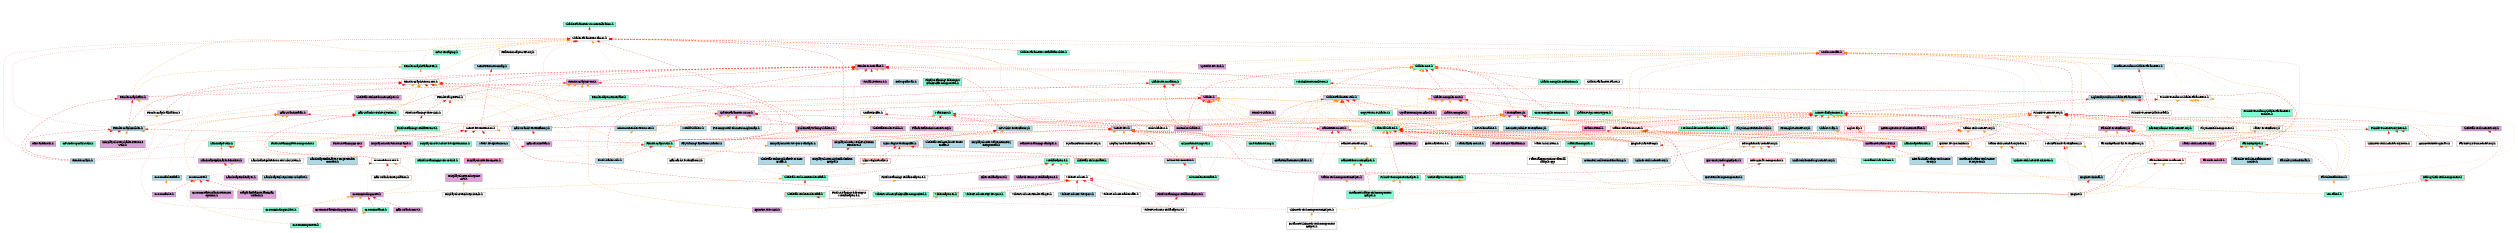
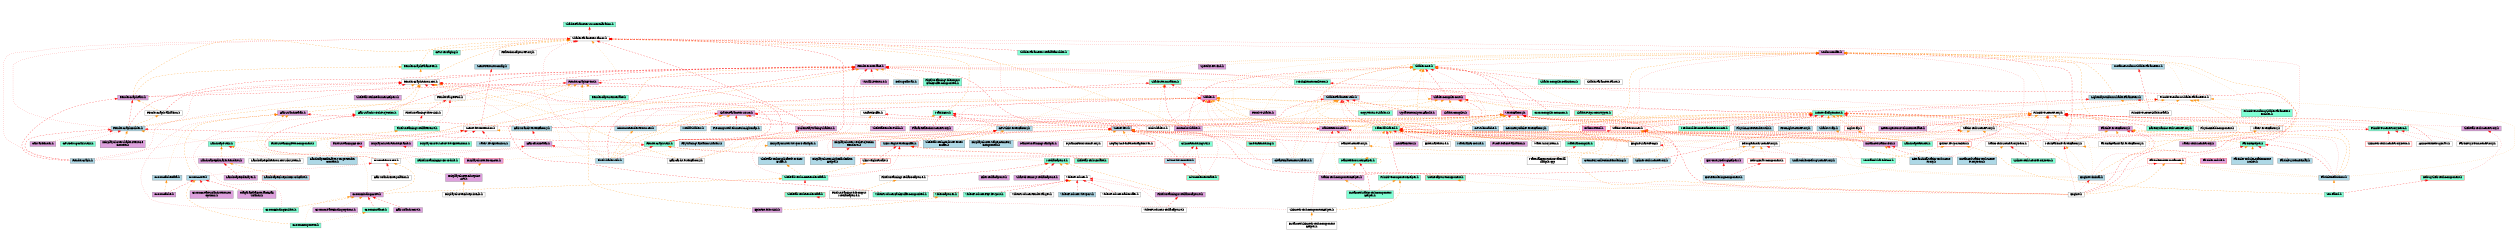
edge "PrimitiveSceneProxy.h" -> "PrimitiveUniformShaderParameters.h": added
node "IDisplayClusterShadersTexture Utils.h": label "IDisplayClusterShadersTexture Utils.h" -> "IDisplayClusterShadersTexture Context.h"
edge "HairCardsVertexFactory.h" -> "HairCardsDatas.h": added
